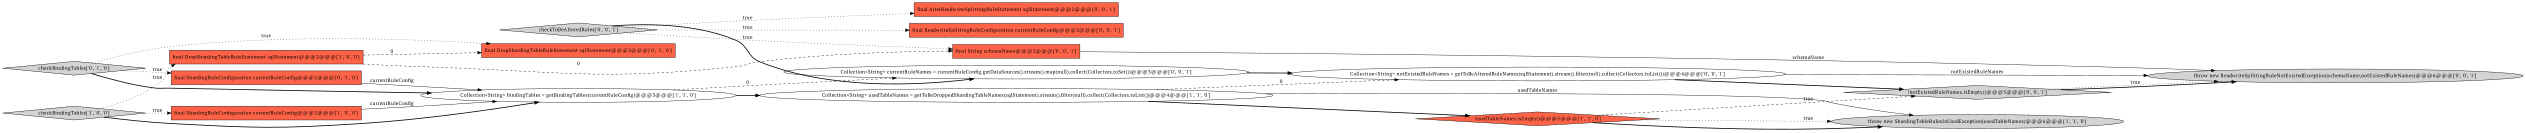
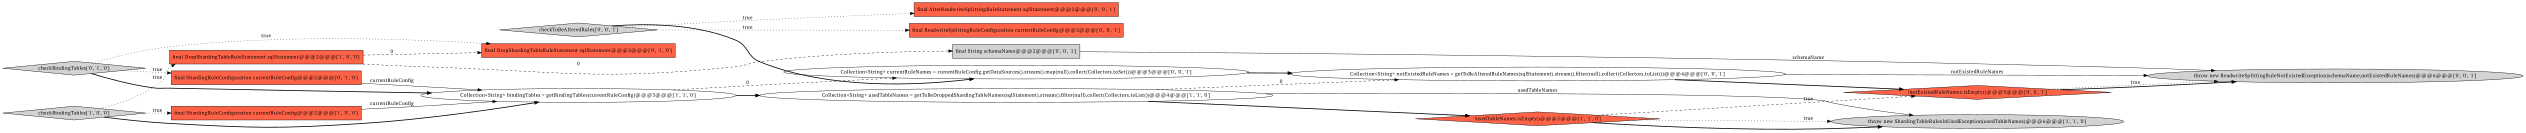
edge "checkToBeAlteredRules['0', '0', '1']" -> "final String schemaName@@@2@@@['0', '0', '1']": removed, label "true"
node "final String schemaName@@@2@@@['0', '0', '1']": fillcolor tomato -> lightgray
node "!notExistedRuleNames.isEmpty()@@@5@@@['0', '0', '1']": fillcolor lightgray -> tomato
